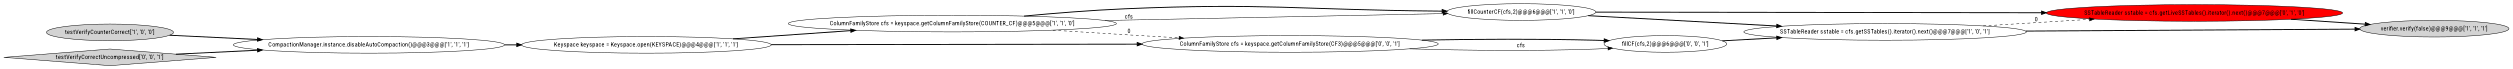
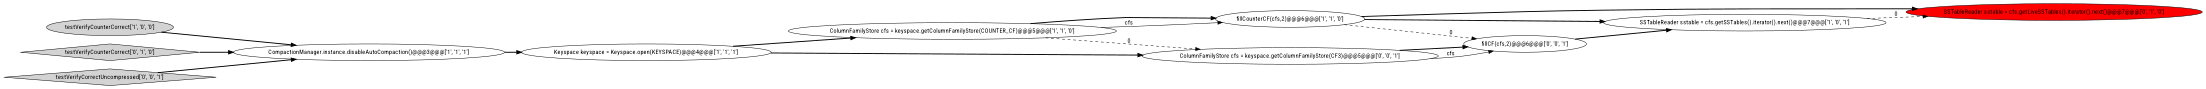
node "verifier.verify(false)@@@9@@@['1', '1', '1']": removed
edge "fillCounterCF(cfs,2)@@@6@@@['1', '1', '0']" -> "fillCF(cfs,2)@@@6@@@['0', '0', '1']": added, label "0"
node "testVerifyCounterCorrect['0', '1', '0']": added
